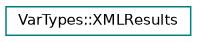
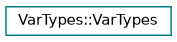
node "VarTypes::XMLResults": label "VarTypes::XMLResults" -> "VarTypes::VarTypes"
